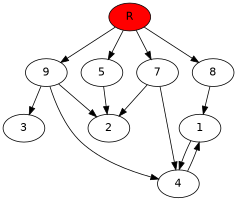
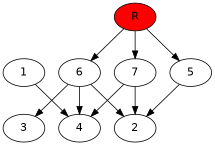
node "9": label "9" -> "6"
node "8": removed
edge "4" -> "1": removed
